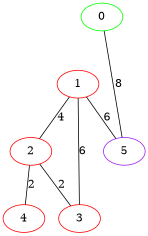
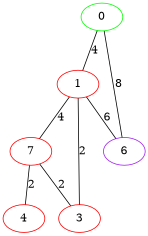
edge "0" -- "1": added, label "4"
node "2": label "2" -> "7"
edge "1" -- "3": label "6" -> "2"
node "5": label "5" -> "6"
